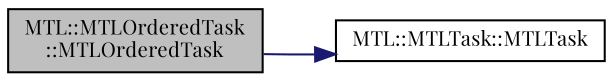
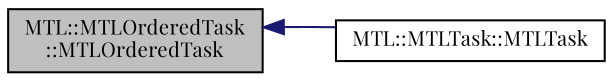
edge "MTL::MTLOrderedTask ::MTLOrderedTask" -> "MTL::MTLTask::MTLTask": reversed
